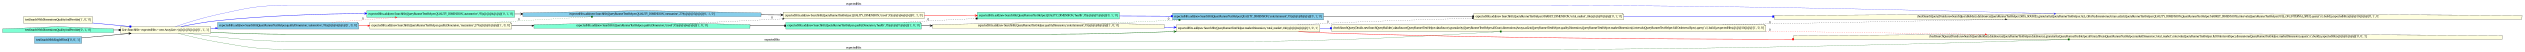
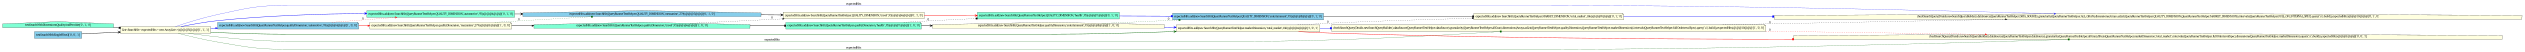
node "testSearchWithDimensionsQualityAndProvider['1', '0', '0']": removed
